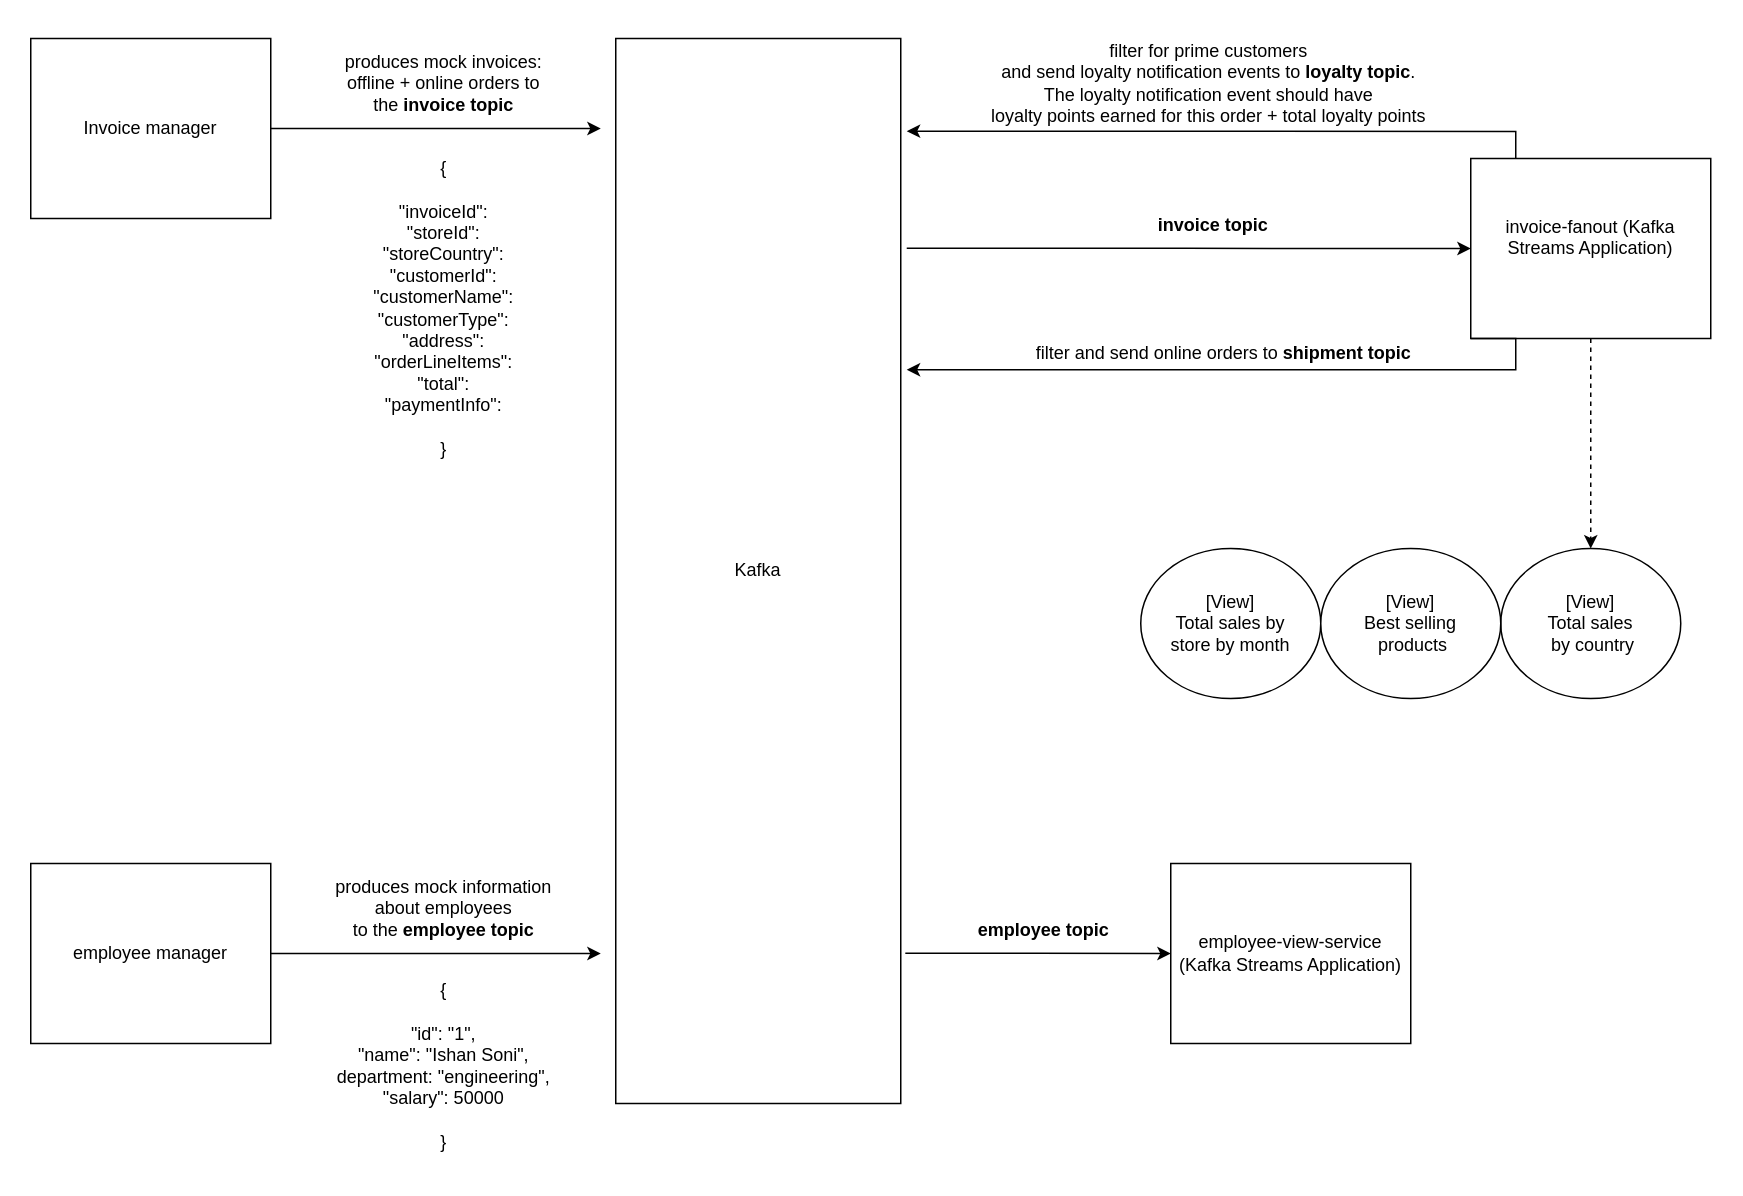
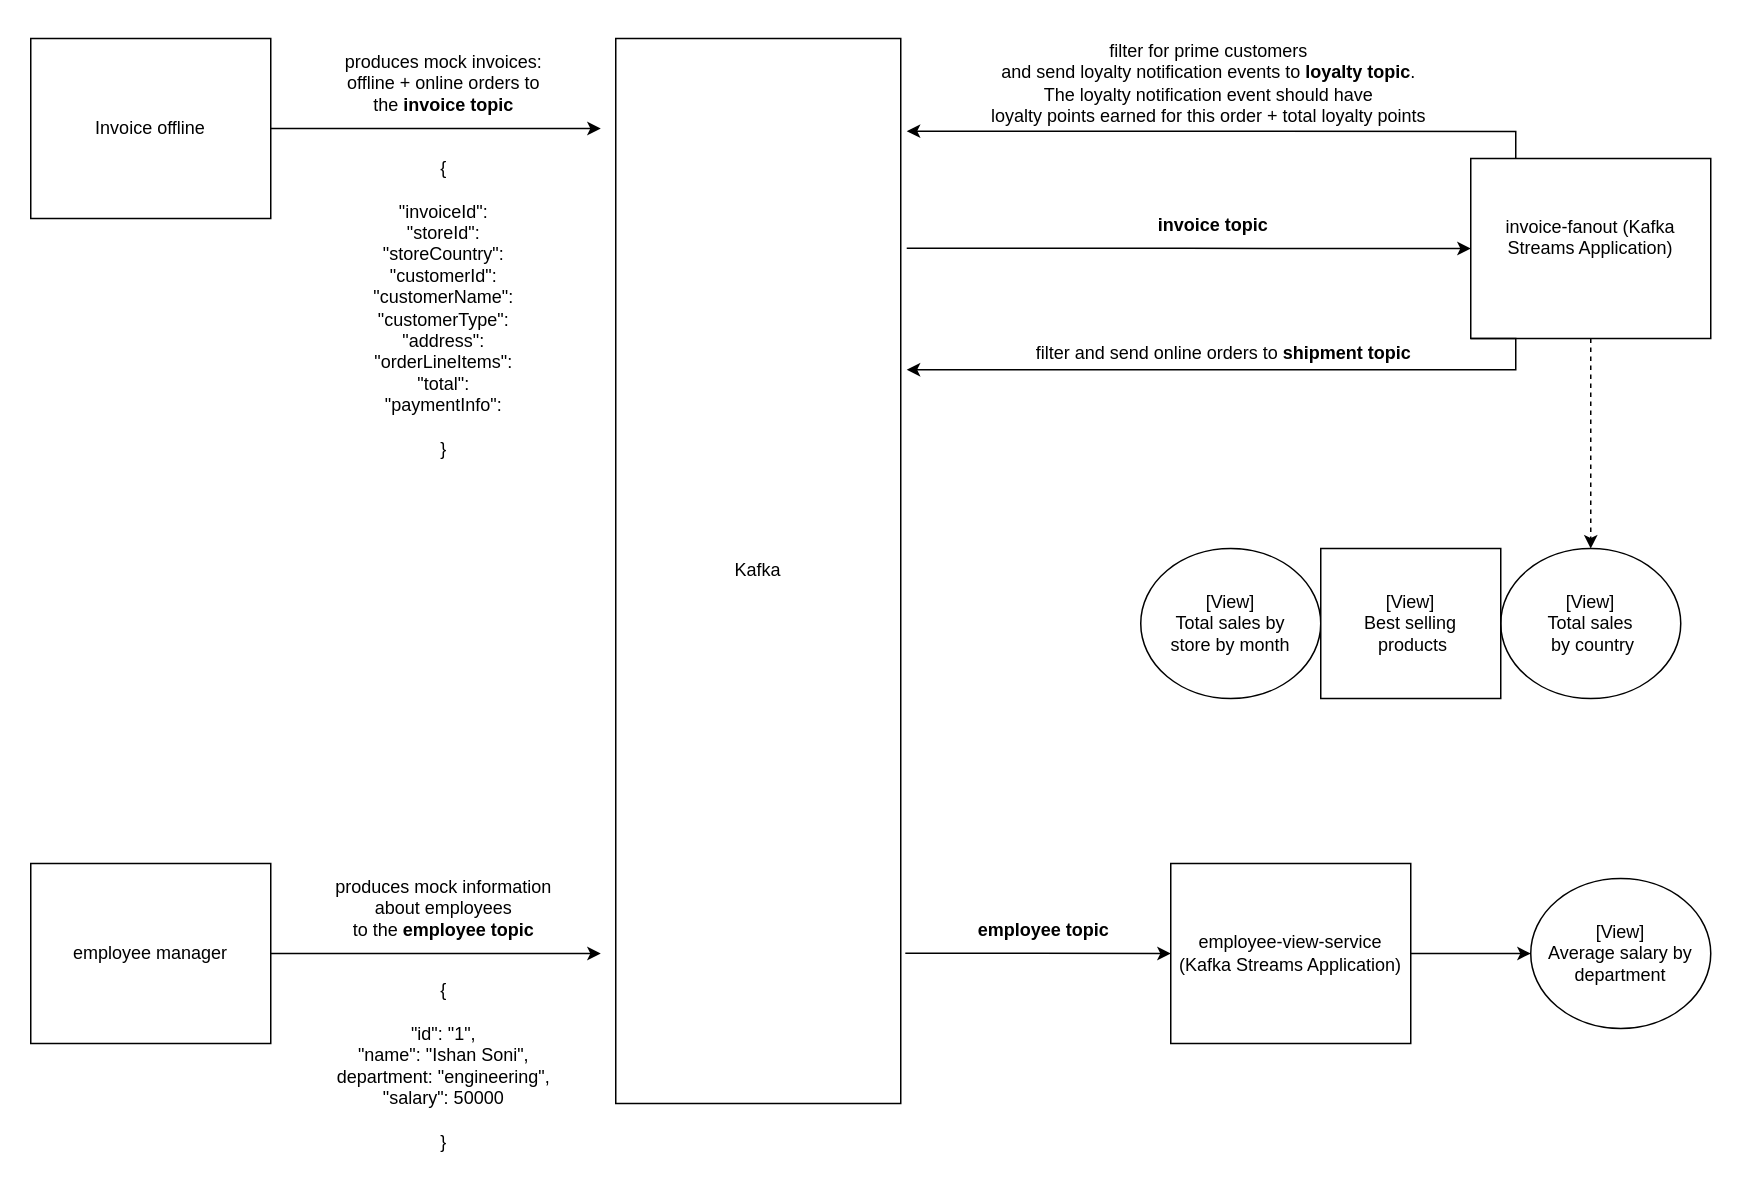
node "Invoice manager": label "Invoice manager" -> "Invoice offline"
node "[View] Best selling products": shape ellipse -> rectangle
edge "employee-view-service (Kafka Streams Application)" -> "[View] Average salary by department": added
node "[View] Average salary by department": added
